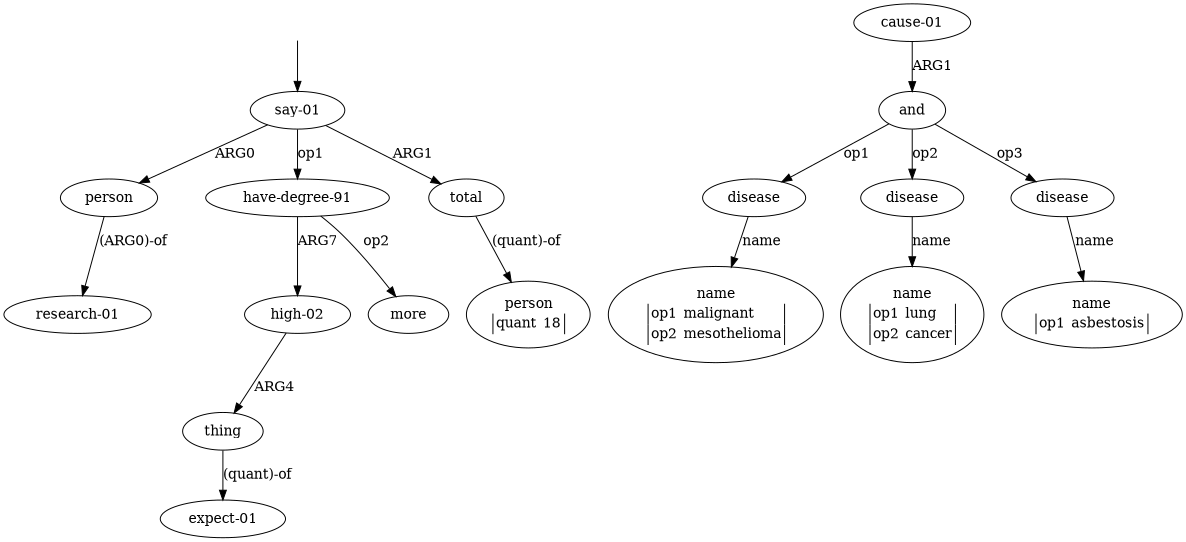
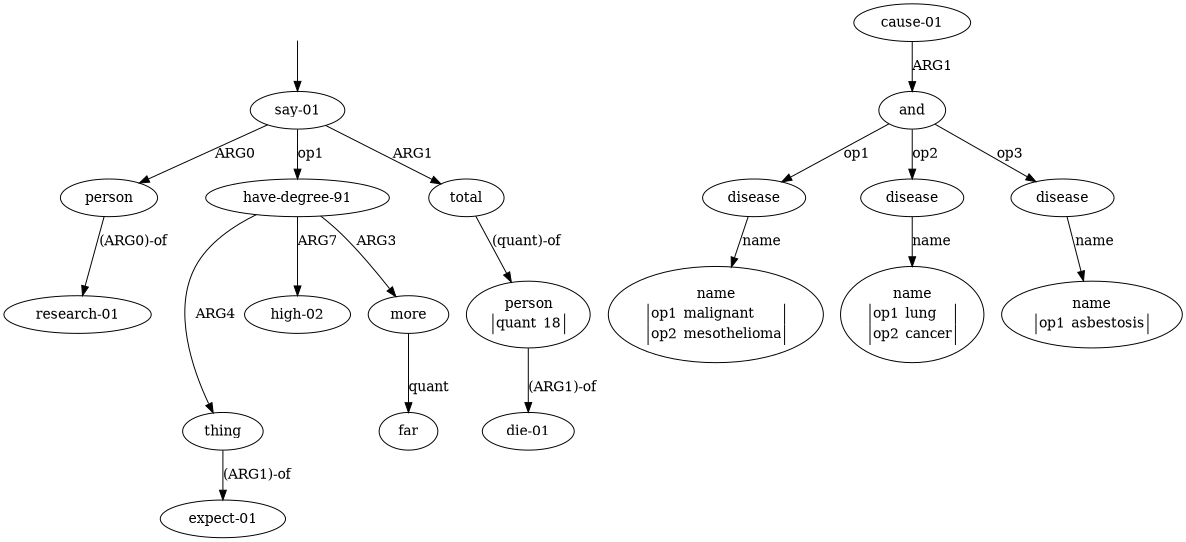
edge "have-degree-91" -> "more": label "op2" -> "ARG3"
edge "high-02" -> "thing": now "have-degree-91" -> "thing"
node "far": added
node "die-01": added
edge "thing" -> "expect-01": label "(quant)-of" -> "(ARG1)-of"
